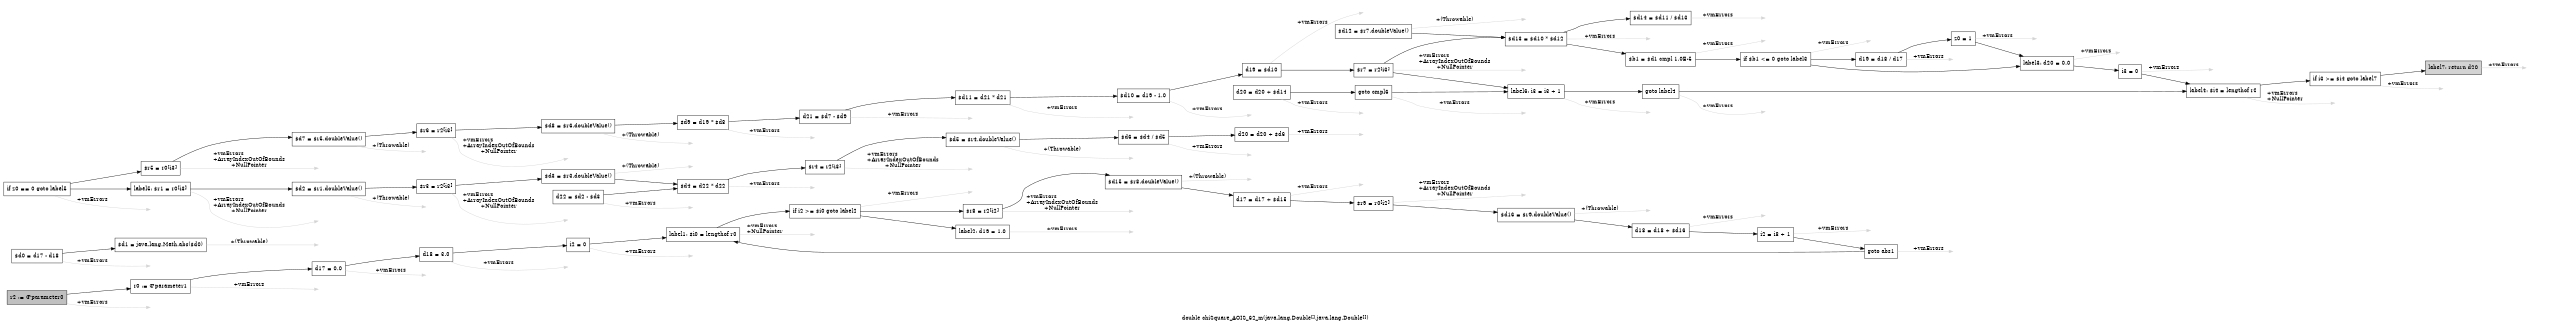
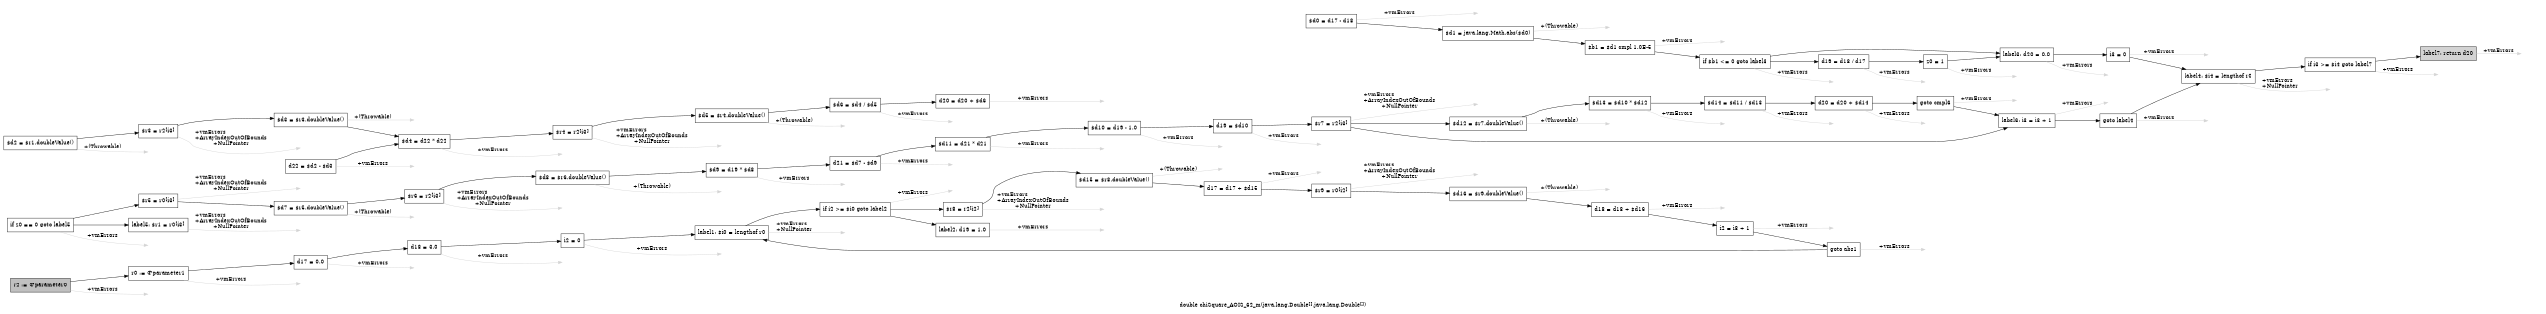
edge "$r7 = r2[i3]" -> "$d13 = $d10 * $d12": now "$r7 = r2[i3]" -> "$d12 = $r7.doubleValue()"
edge "$d13 = $d10 * $d12" -> "$b1 = $d1 cmpl 1.0E-5": now "$d1 = java.lang.Math.abs($d0)" -> "$b1 = $d1 cmpl 1.0E-5"
edge "$d14 = $d11 / $d13" -> "d20 = d20 + $d14": added
edge "label5: $r1 = r0[i3]" -> "$d2 = $r1.doubleValue()": removed
